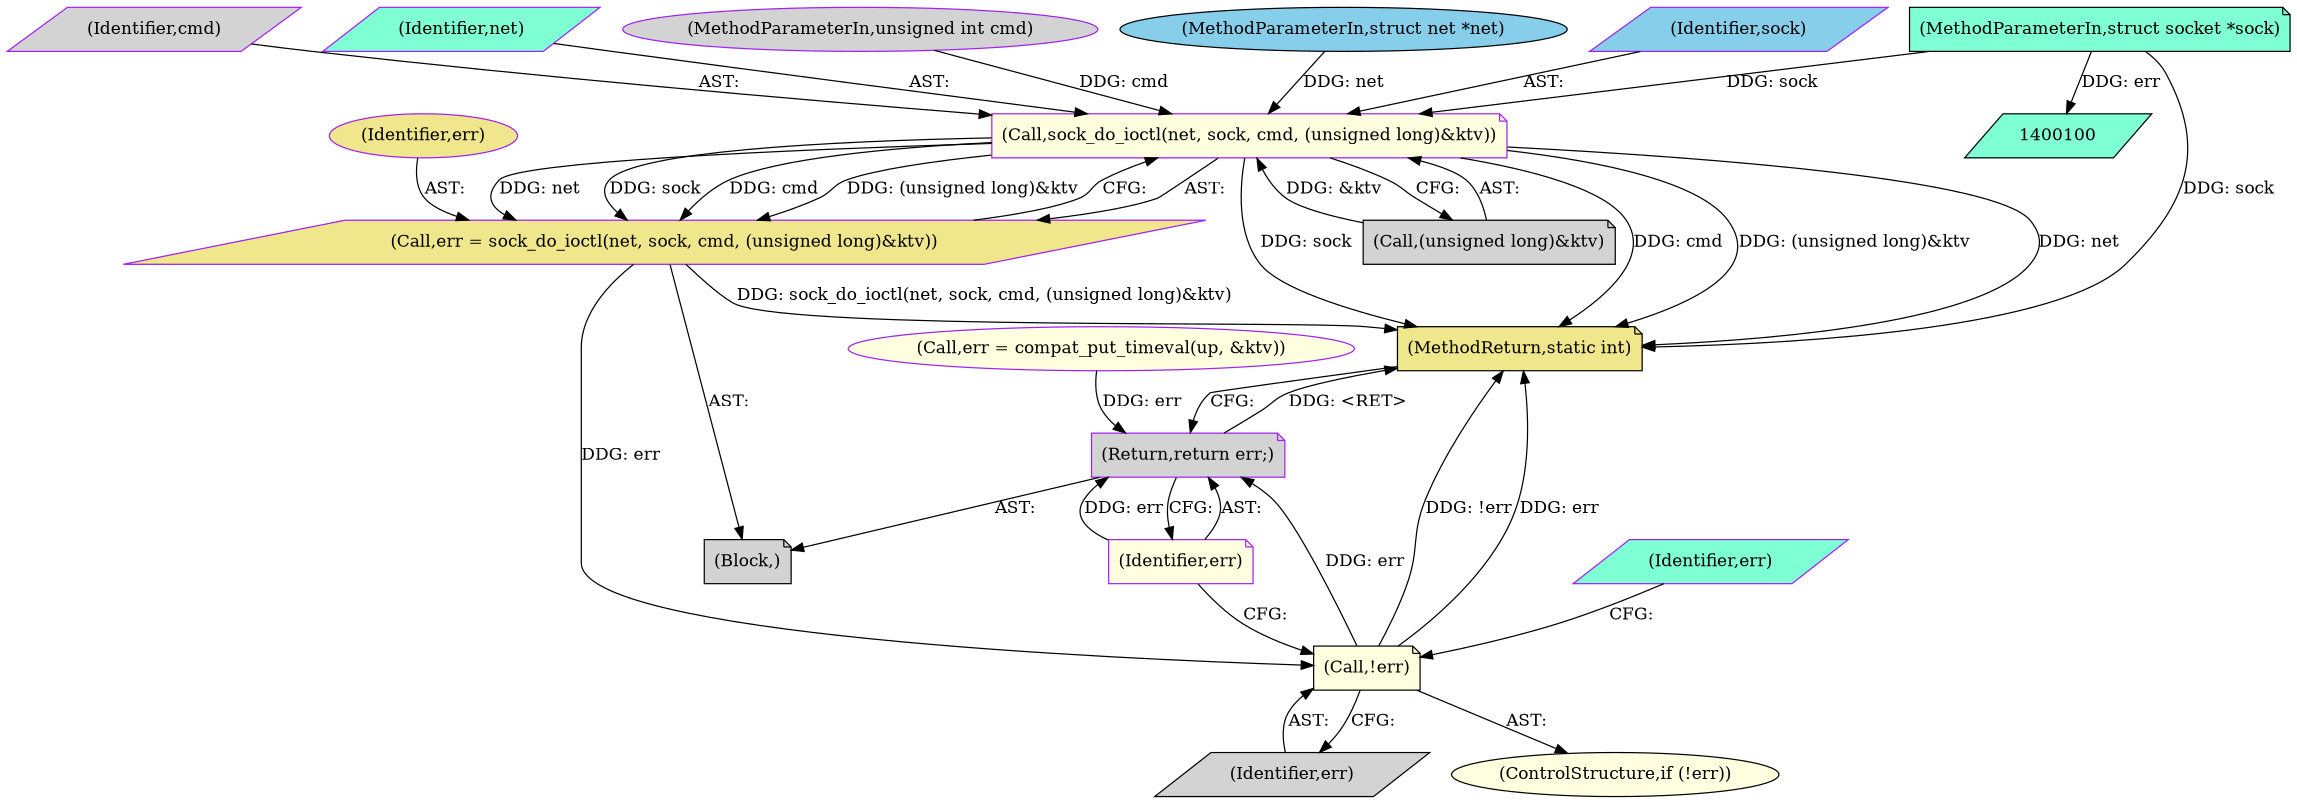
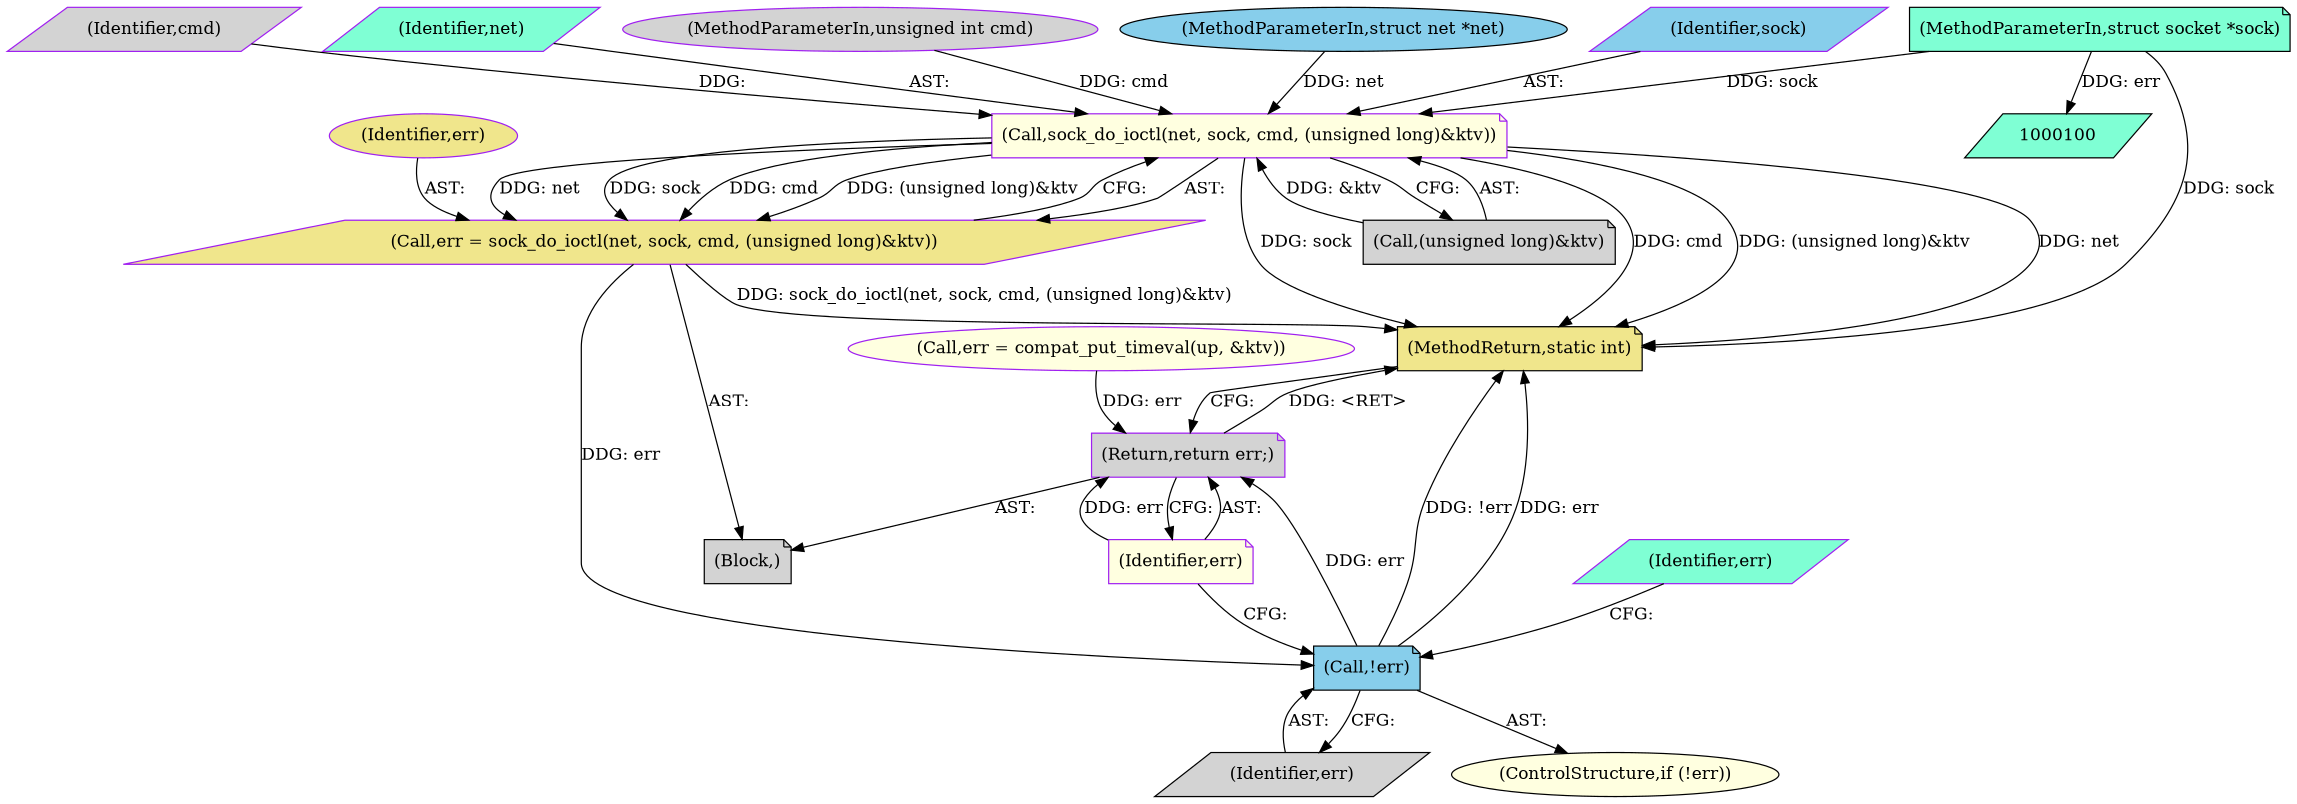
edge "(Identifier,cmd)" -> "(Call,sock_do_ioctl(net, sock, cmd, (unsigned long)&ktv))": label "AST: " -> "DDG: "
node "1400100": label "1400100" -> "1000100"
node "(Call,!err)": fillcolor lightyellow -> skyblue
